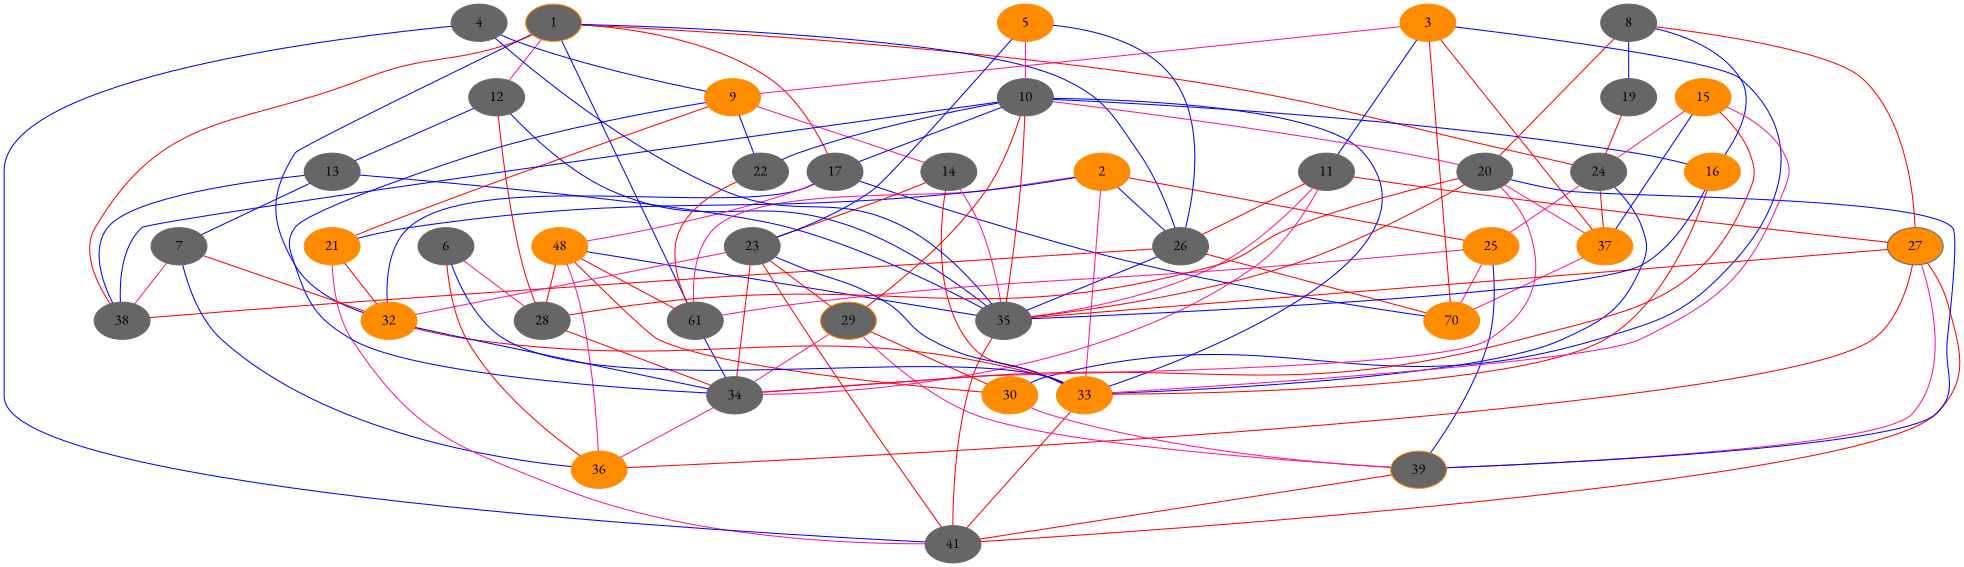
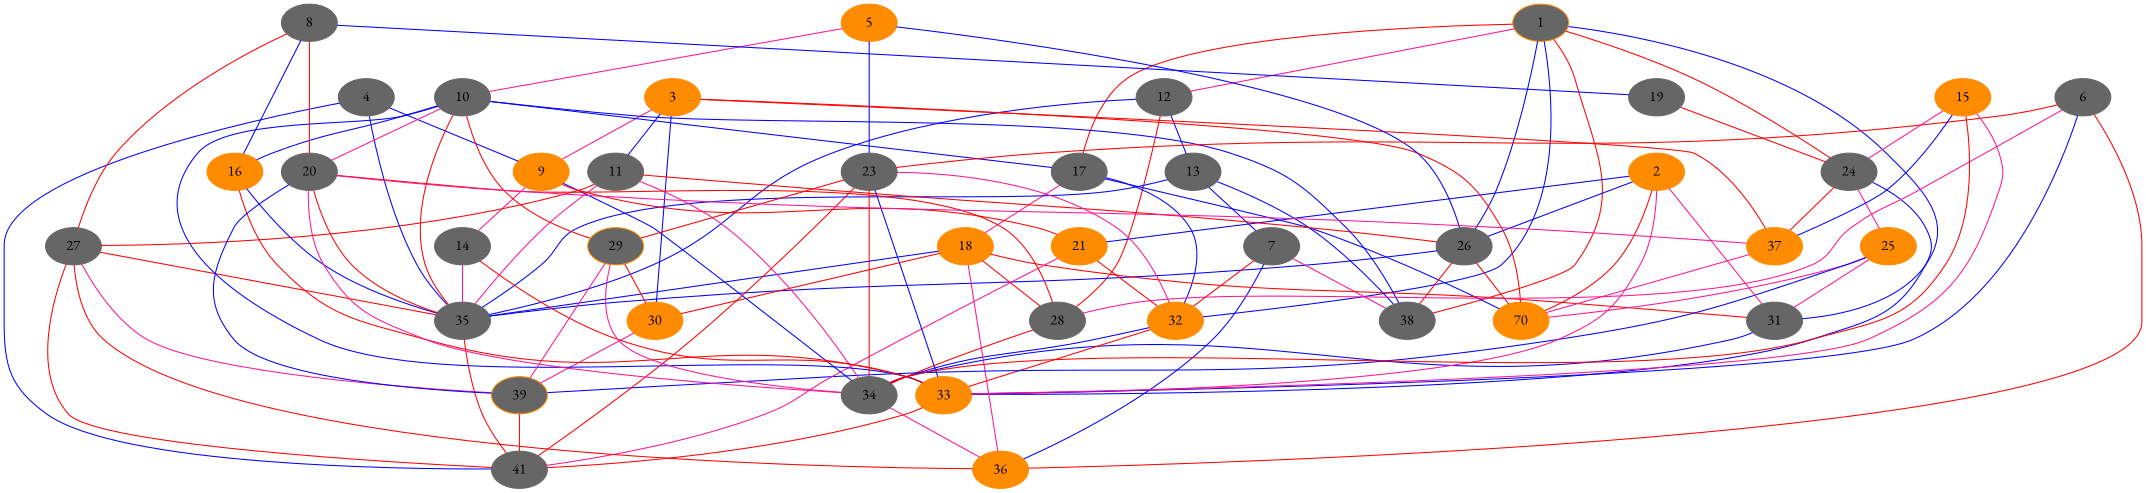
node "22": removed
edge "2" -- "25": now "2" -- "70"
edge "14" -- "23": now "6" -- "23"
node "48": label "48" -> "18"
node "27": fillcolor darkorange -> gray40
node "61": label "61" -> "31"
